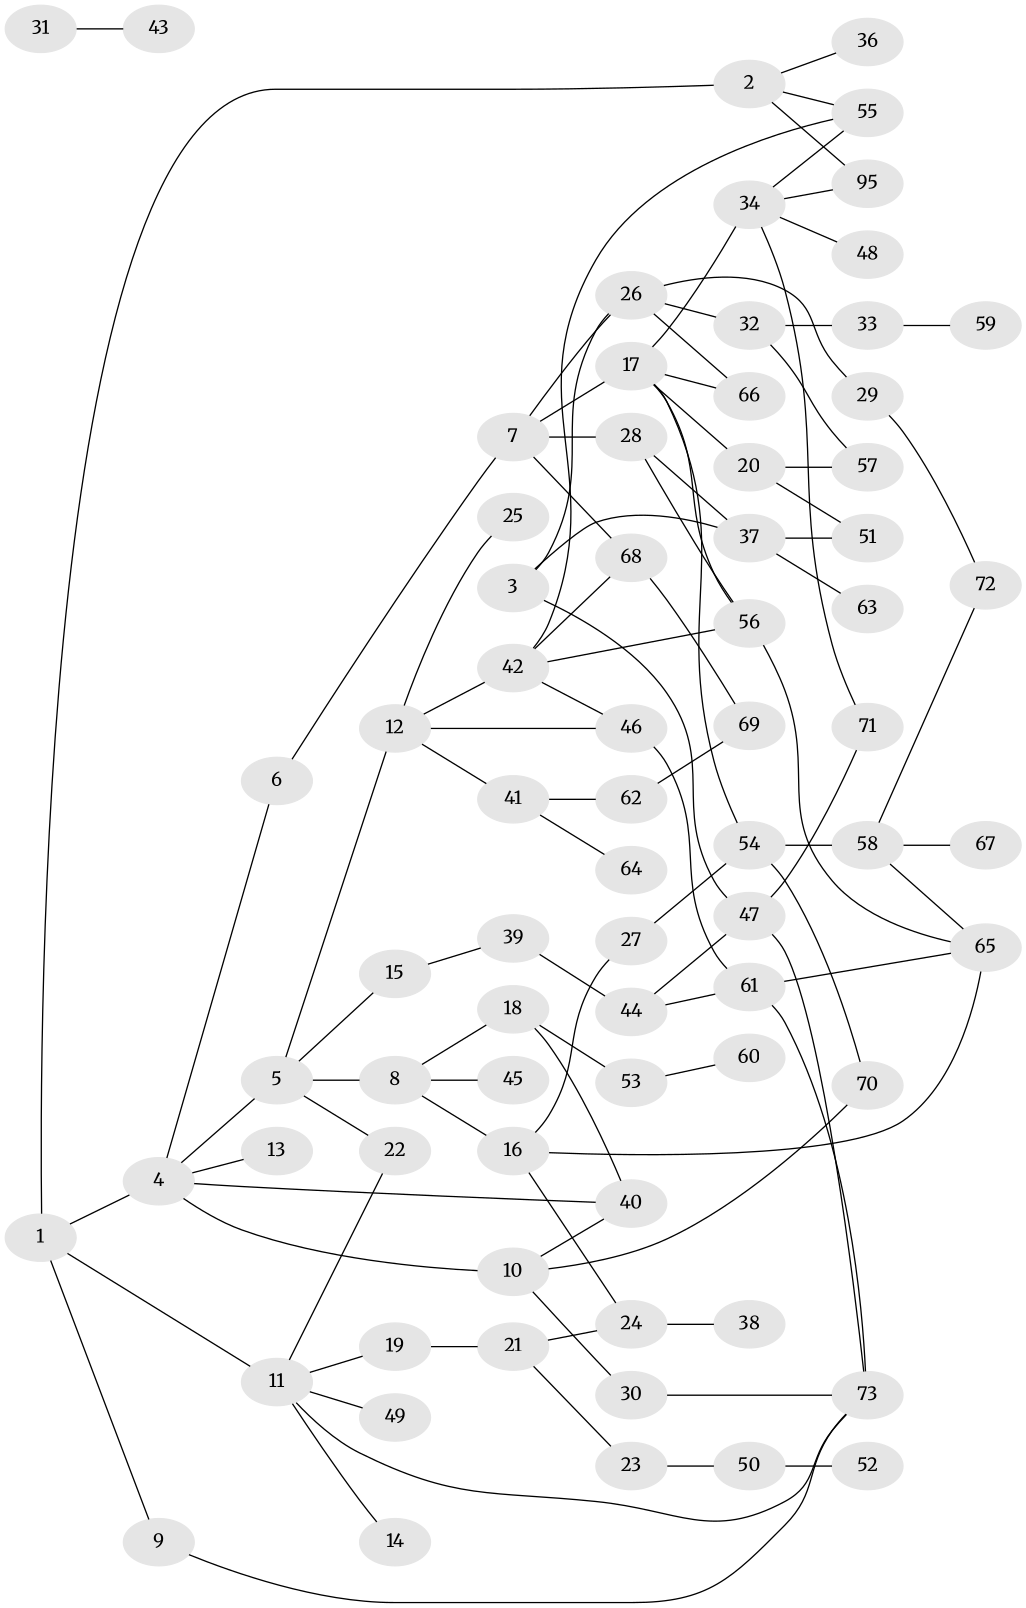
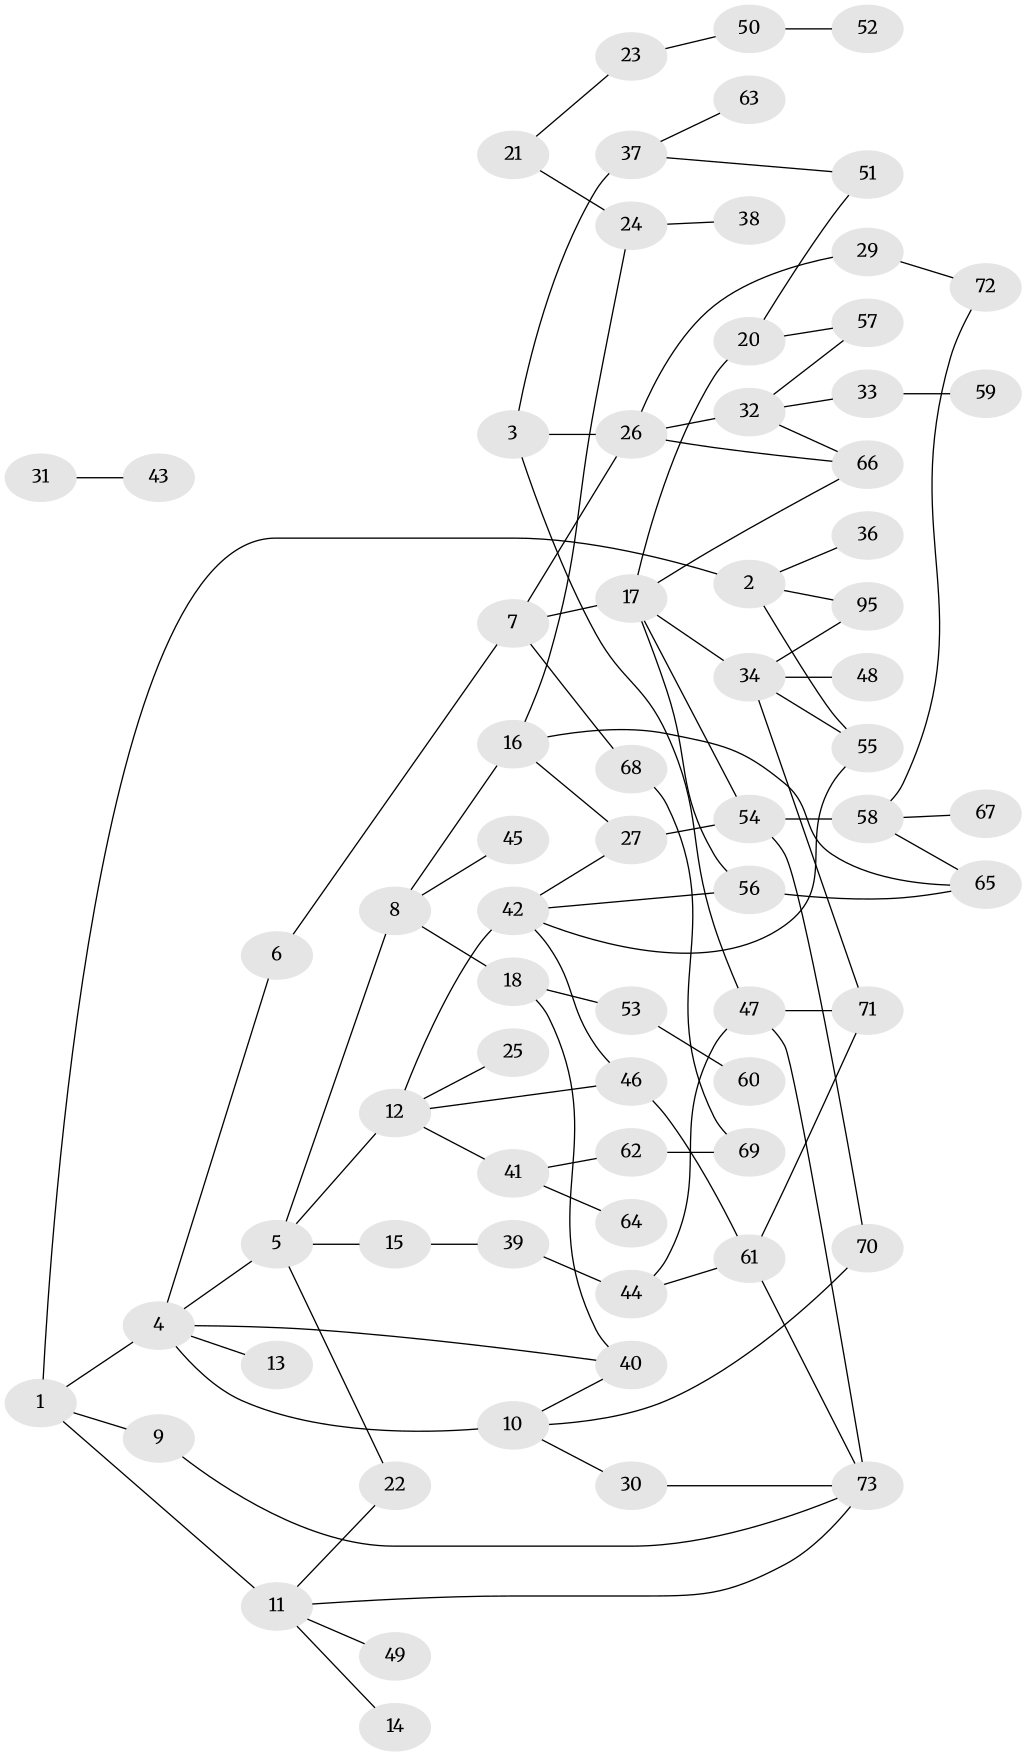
node "28": removed
edge "32" -- "66": added
edge "68" -- "42": now "27" -- "42"
edge "65" -- "61": now "71" -- "61"
node "19": removed
